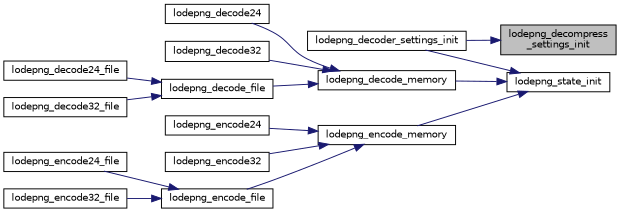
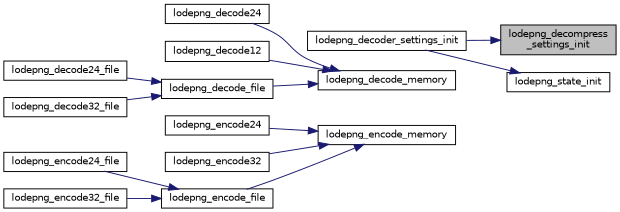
node "lodepng_decode32": label "lodepng_decode32" -> "lodepng_decode12"
edge "lodepng_decode_memory" -> "lodepng_state_init": removed
edge "lodepng_encode_memory" -> "lodepng_state_init": removed
